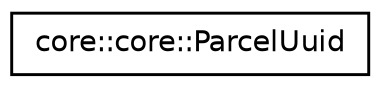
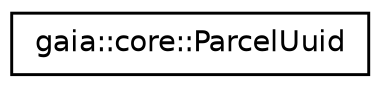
node "core::core::ParcelUuid": label "core::core::ParcelUuid" -> "gaia::core::ParcelUuid"
